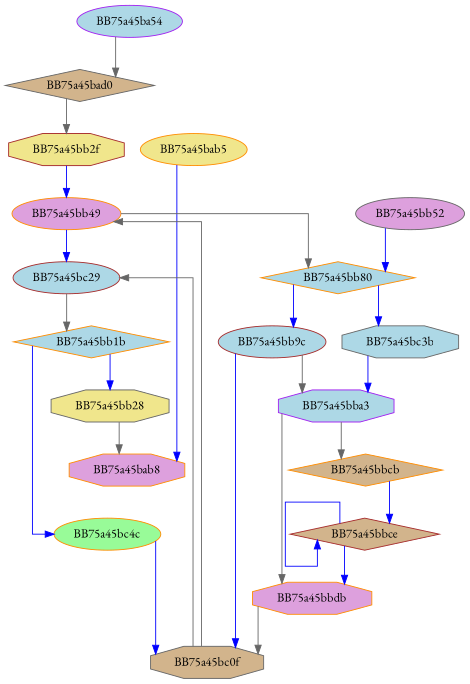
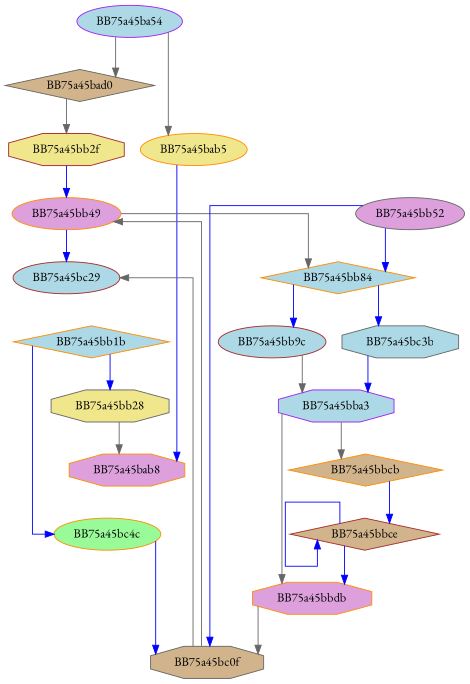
edge "BB75a45ba54" -> "BB75a45bab5": added
node "BB75a45bb80": label "BB75a45bb80" -> "BB75a45bb84"
edge "BB75a45bc29" -> "BB75a45bb1b": removed
edge "BB75a45bb9c" -> "BB75a45bc0f": now "BB75a45bb52" -> "BB75a45bc0f"
